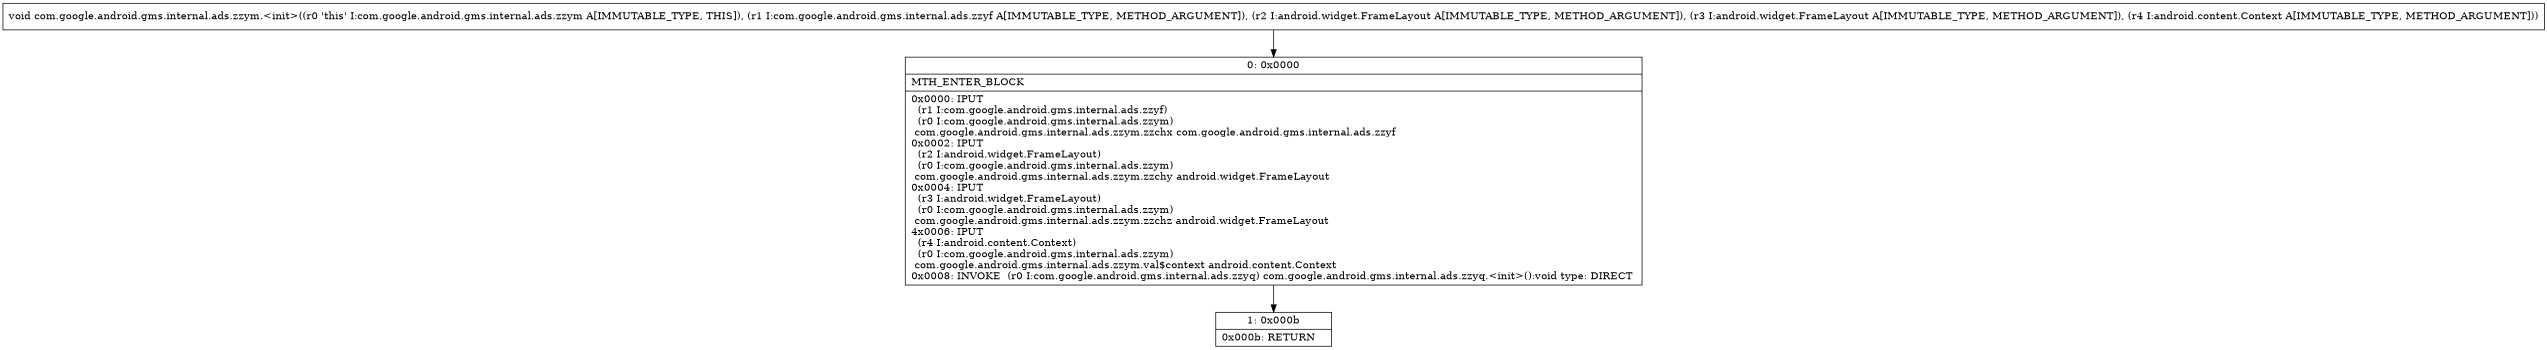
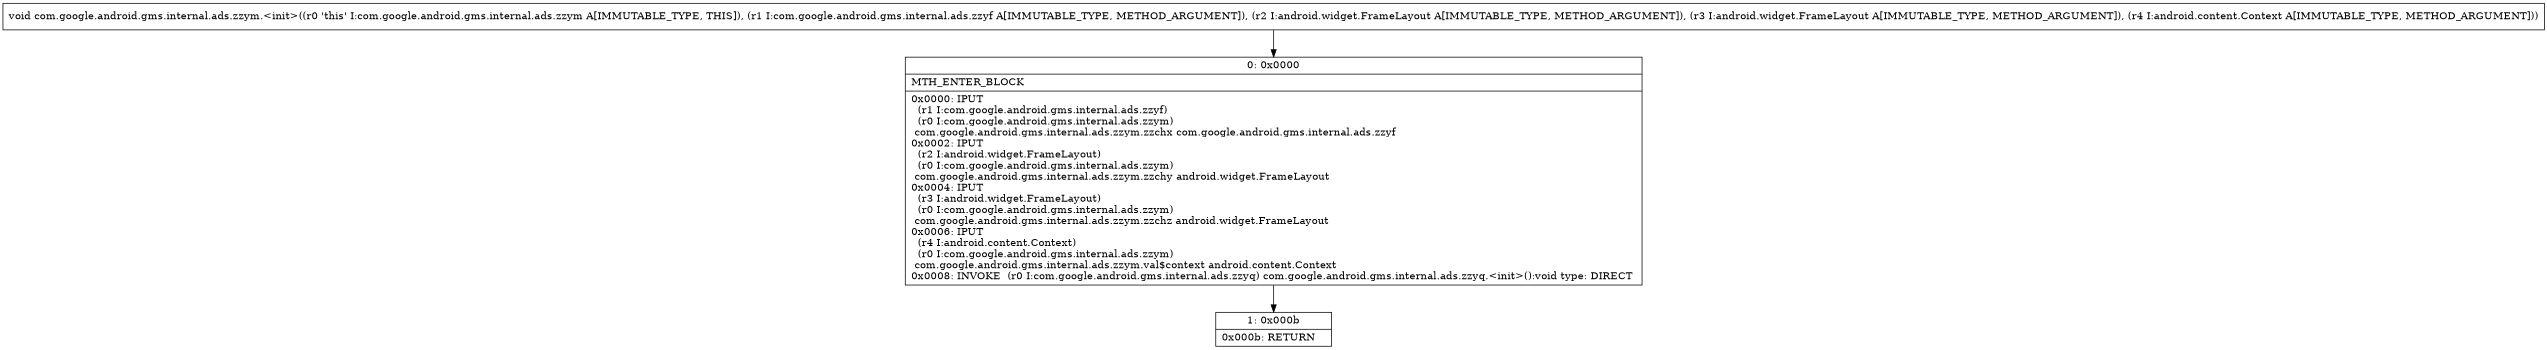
node "0: 0x0000": text "4x0006: IPUT" -> "0x0006: IPUT"
